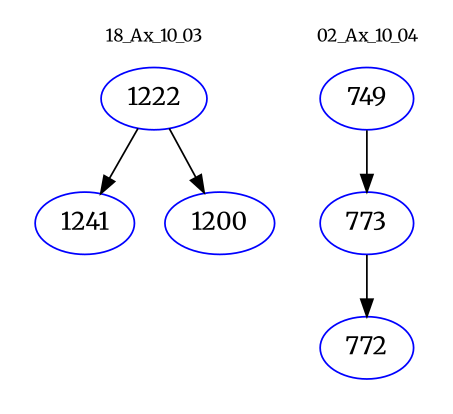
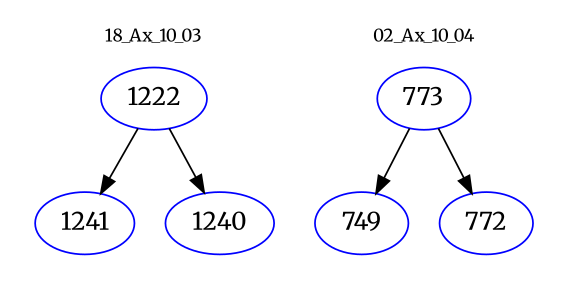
edge "749" -> "773": reversed
node "1200": label "1200" -> "1240"
